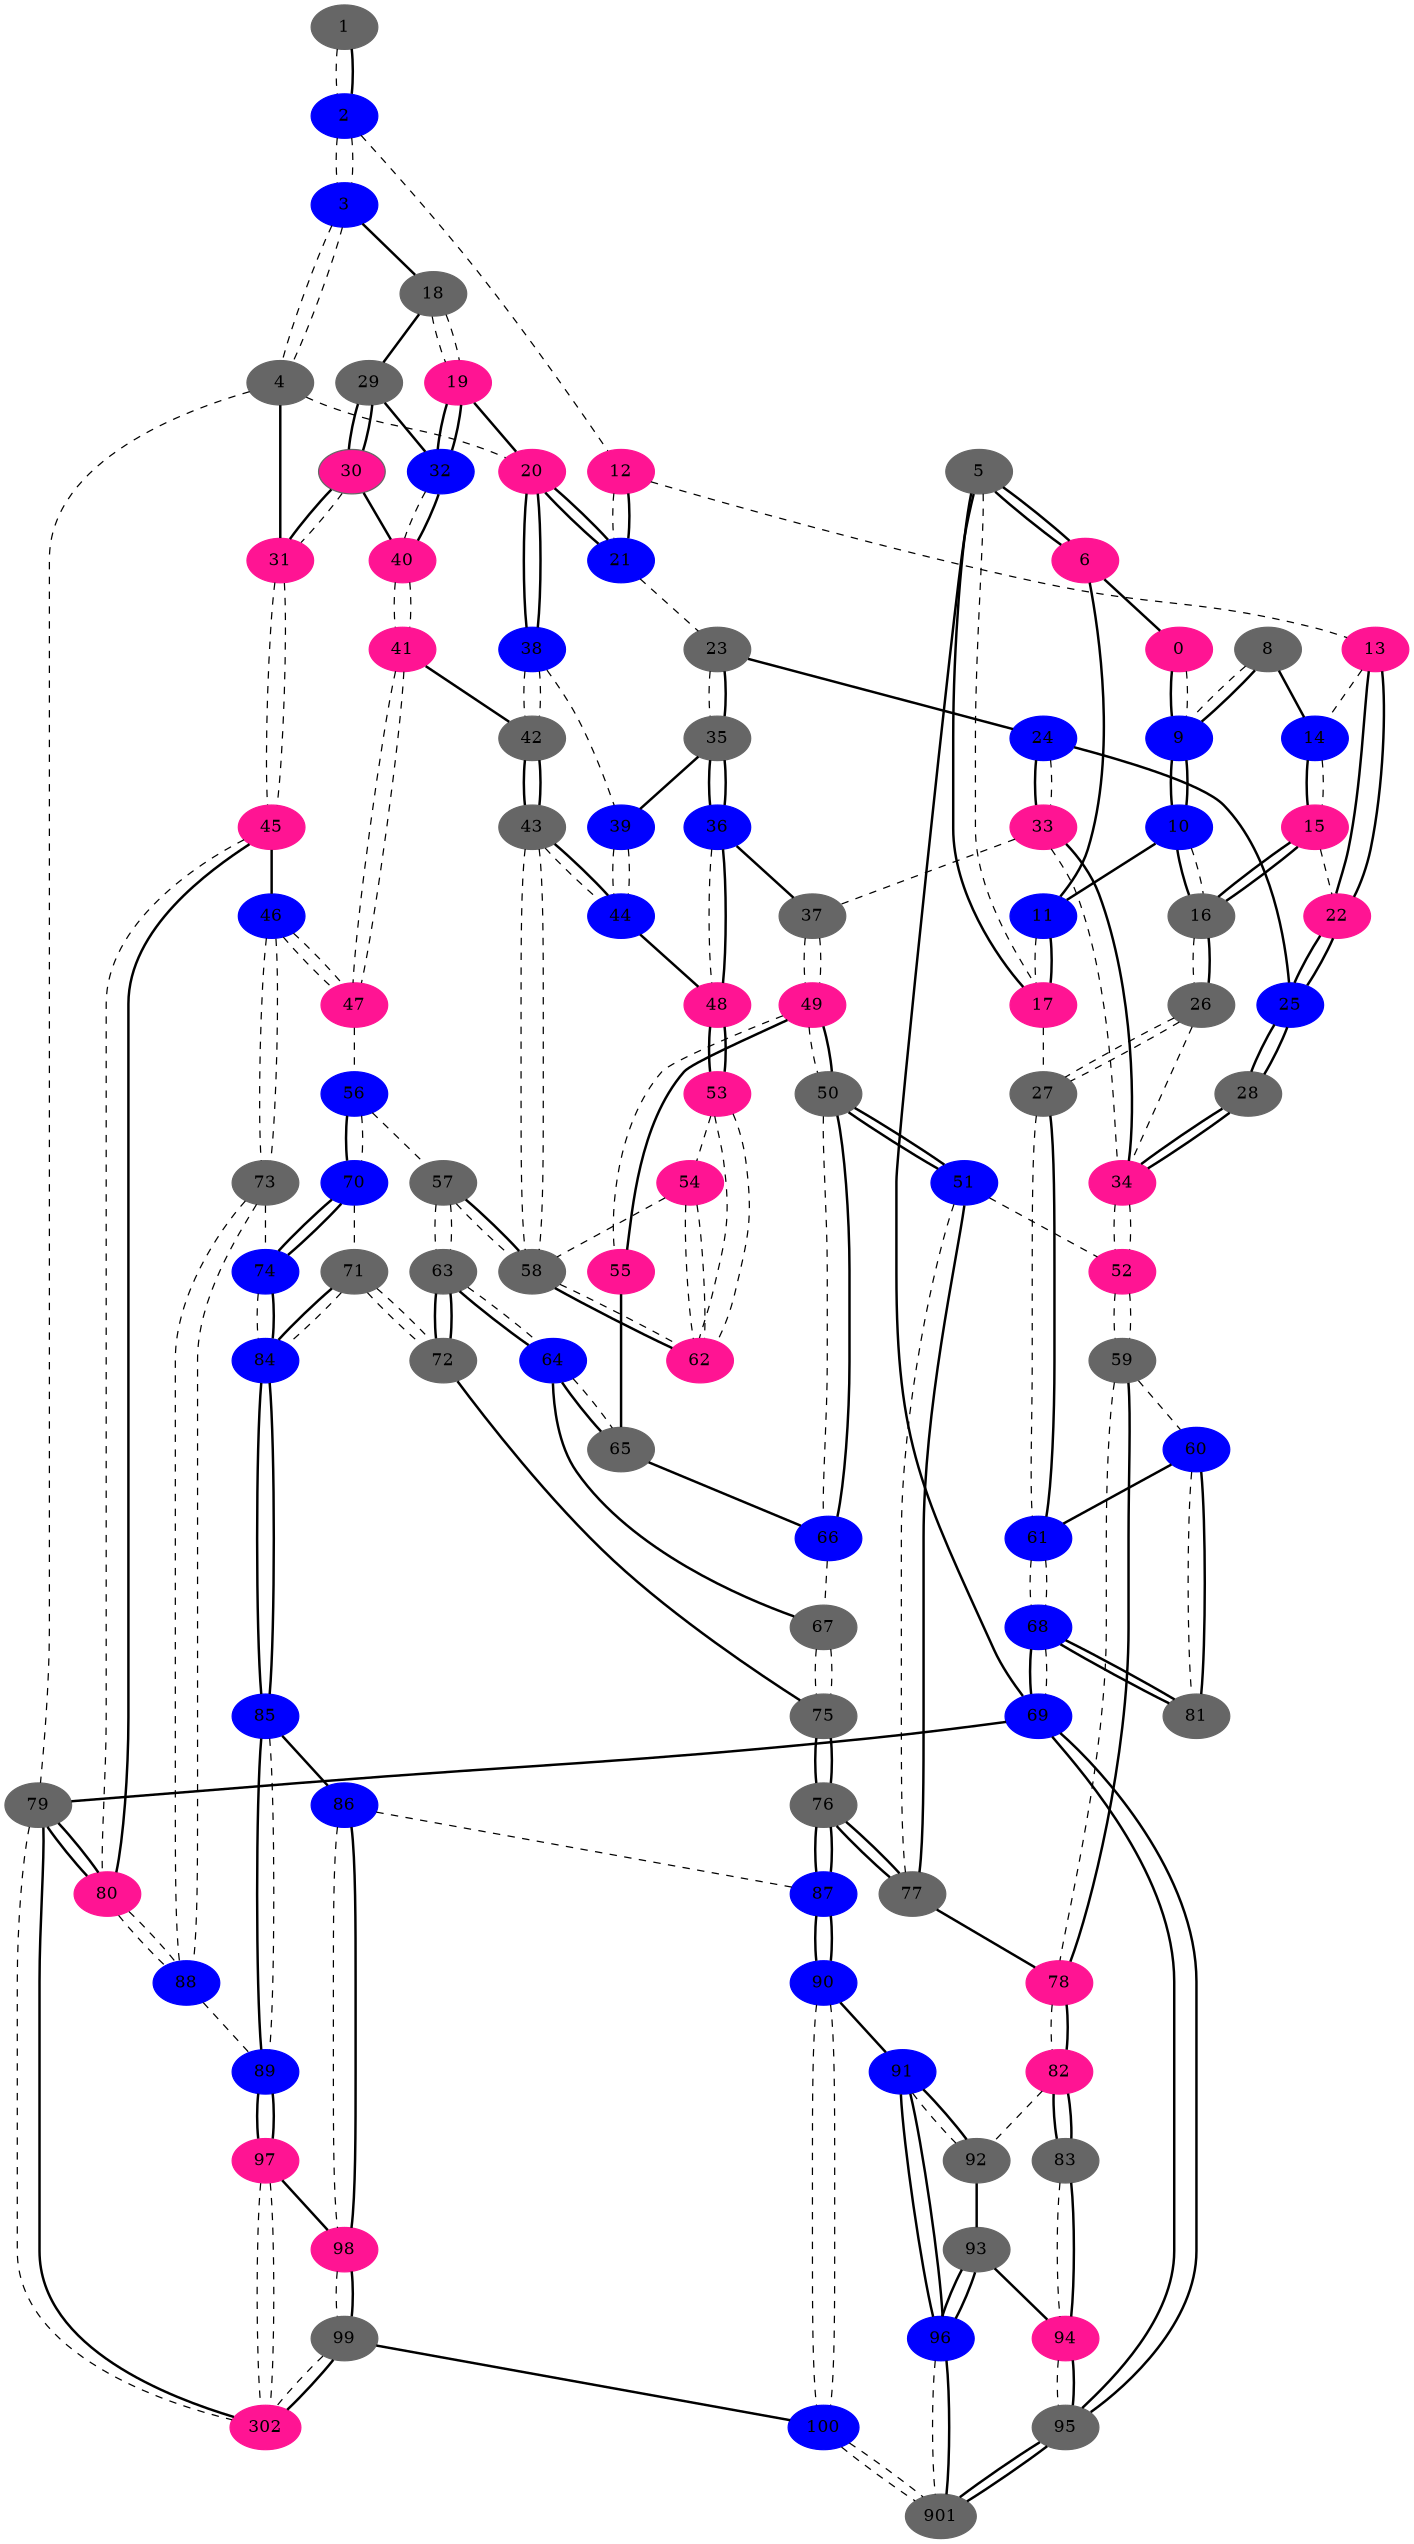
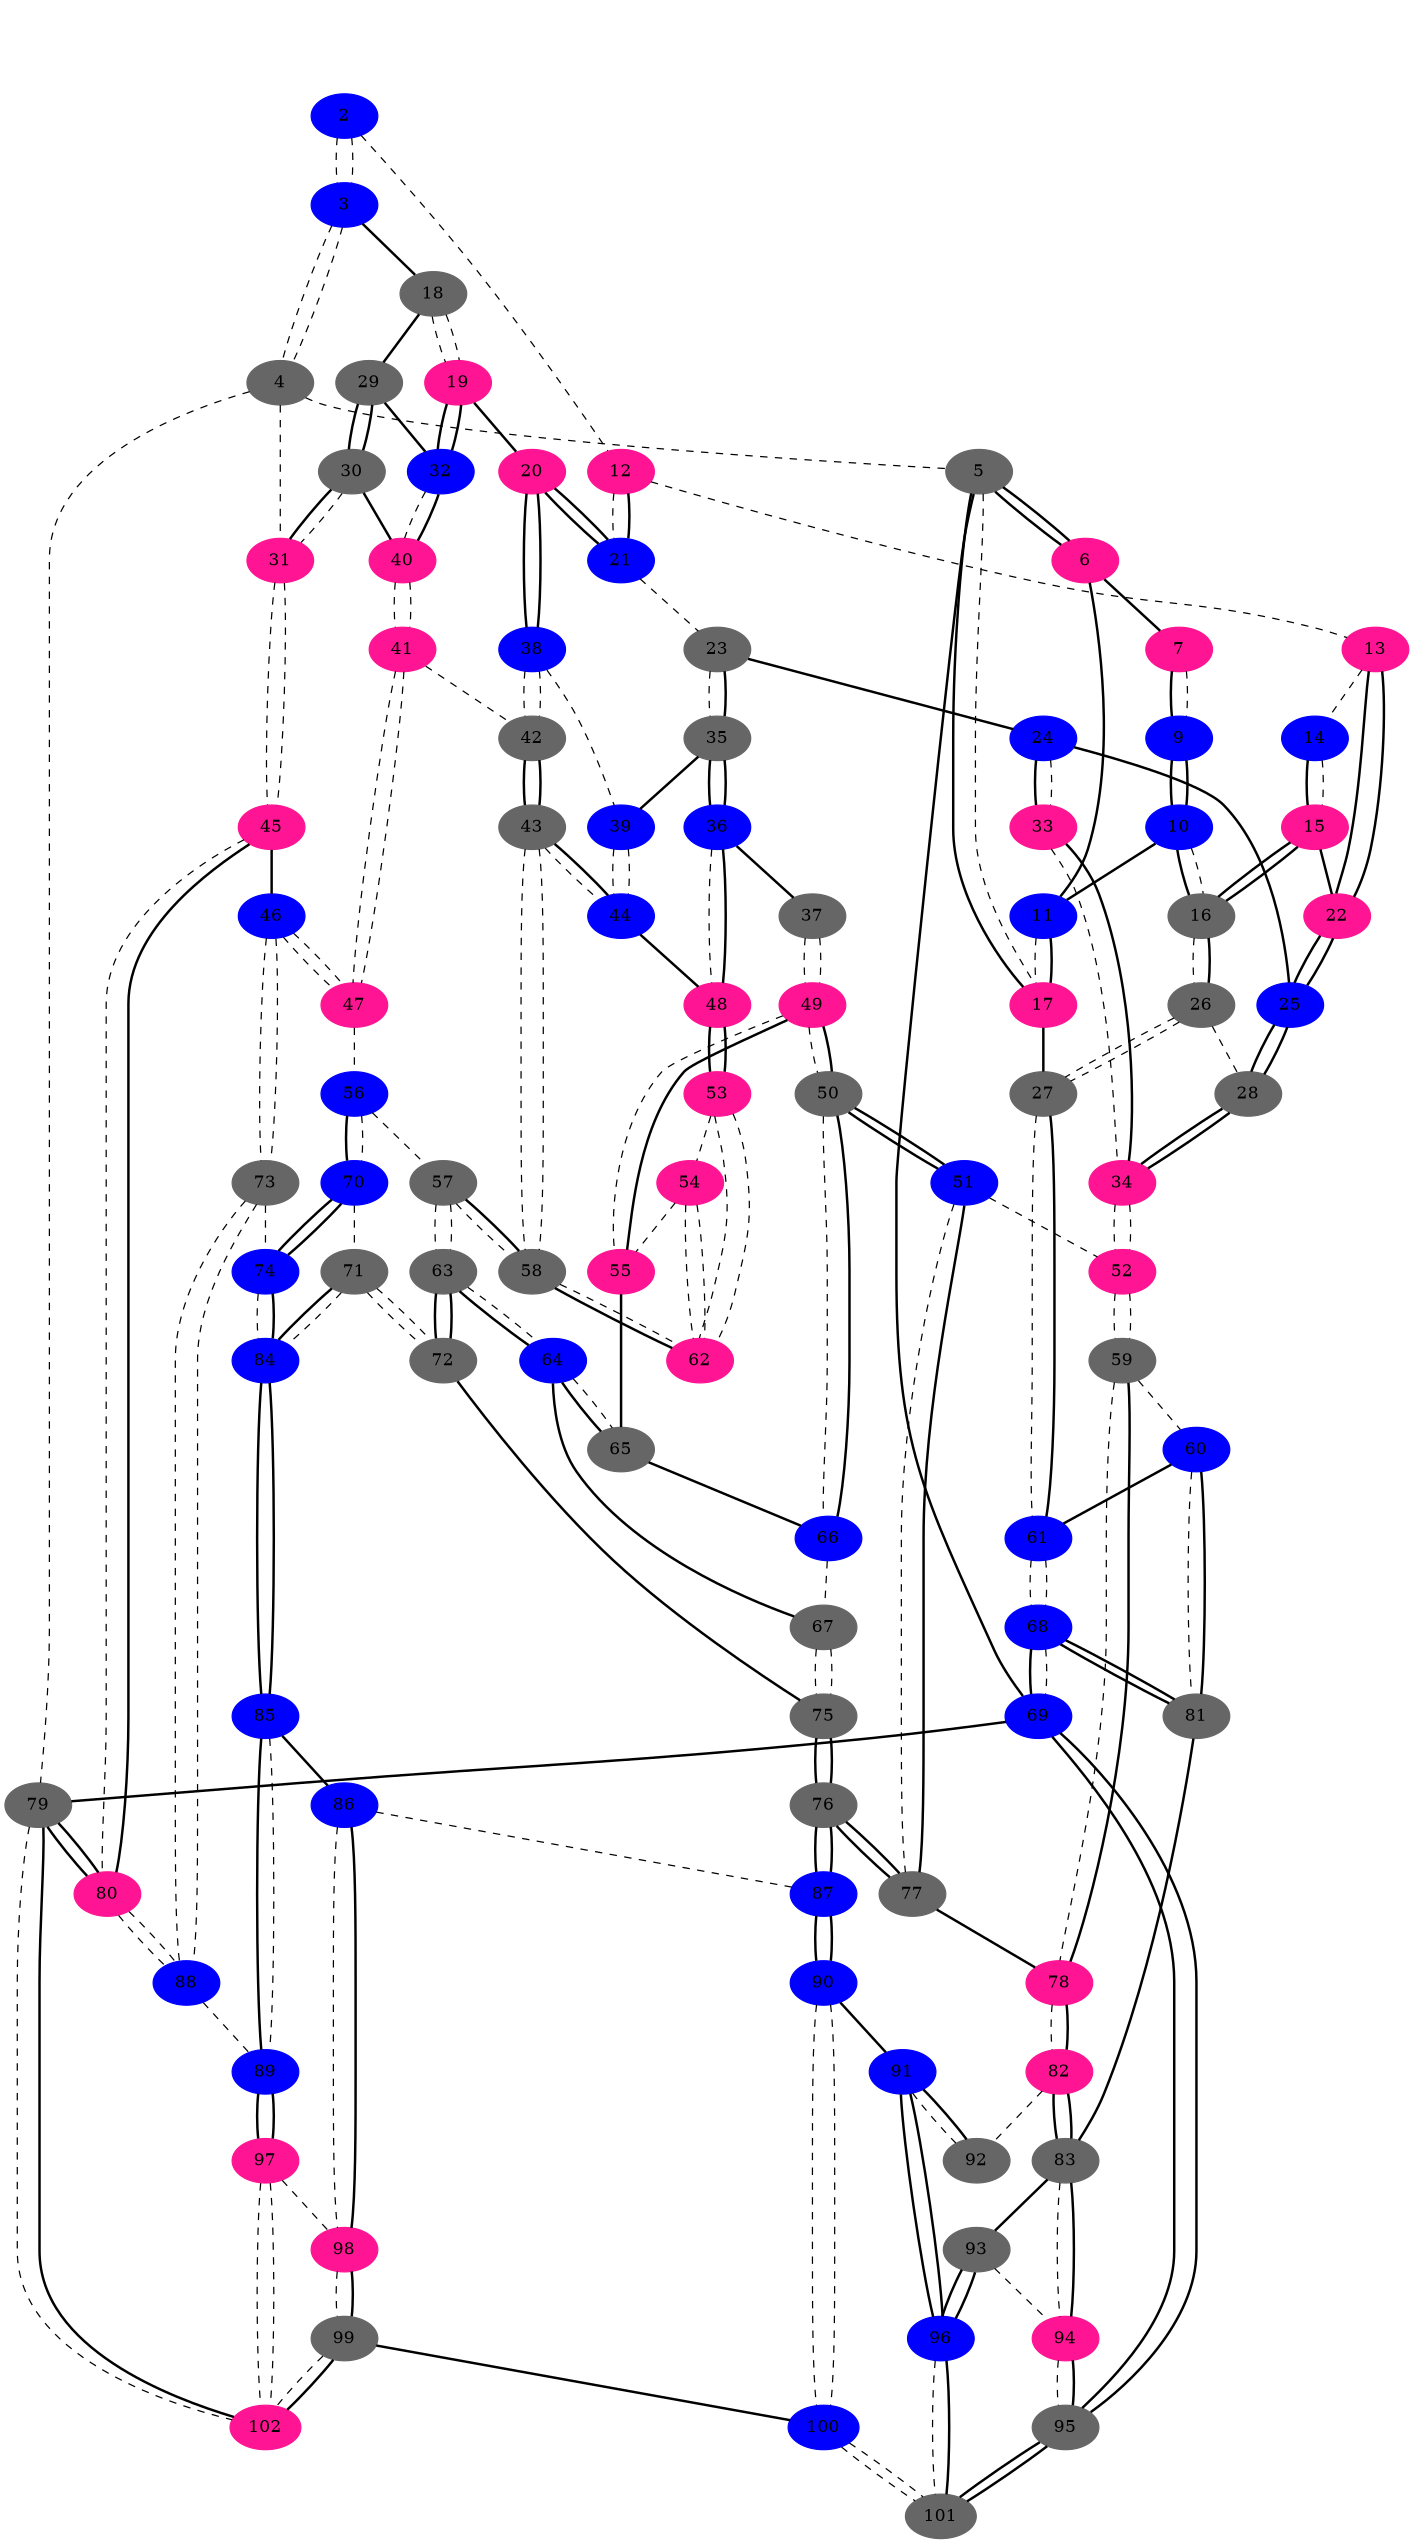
node "1": removed
edge "4" -- "20": now "4" -- "5"
edge "4" -- "31": style bold -> dashed
node "30": fillcolor deeppink -> gray40
node "0": label "0" -> "7"
node "8": removed
edge "41" -- "42": style bold -> dashed
edge "33" -- "37": removed
edge "15" -- "22": style dashed -> bold
edge "17" -- "27": style dashed -> bold
edge "26" -- "34": now "26" -- "28"
edge "54" -- "58": now "54" -- "55"
edge "81" -- "83": added
edge "97" -- "98": style bold -> dashed
edge "92" -- "93": now "83" -- "93"
edge "93" -- "94": style bold -> dashed
node "302": label "302" -> "102"
node "901": label "901" -> "101"
